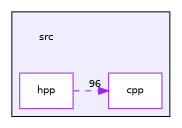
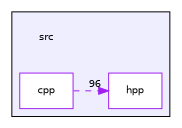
edge "hpp" -> "cpp": reversed
